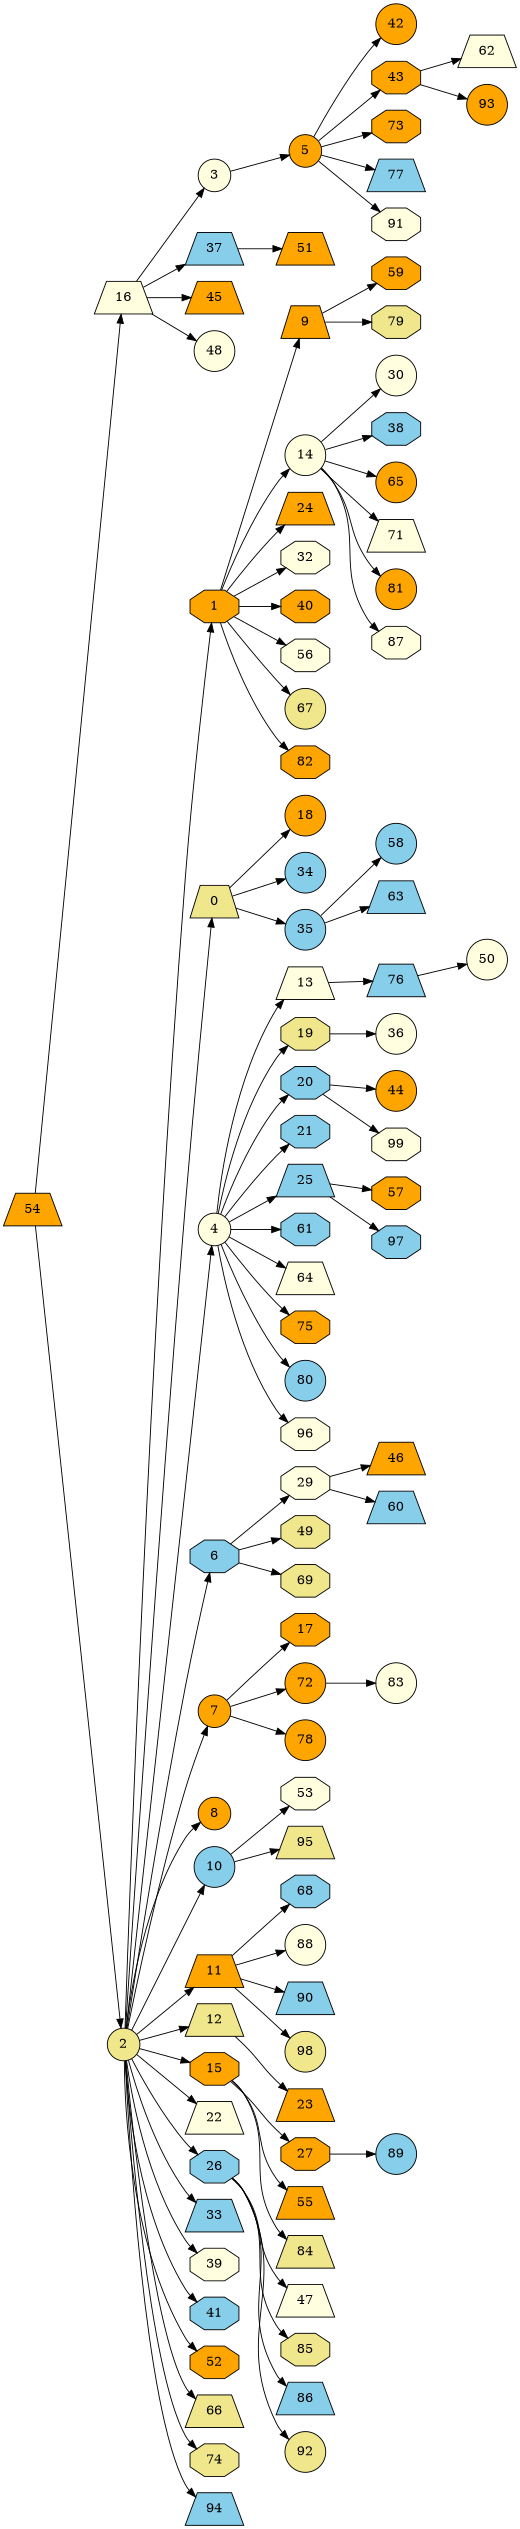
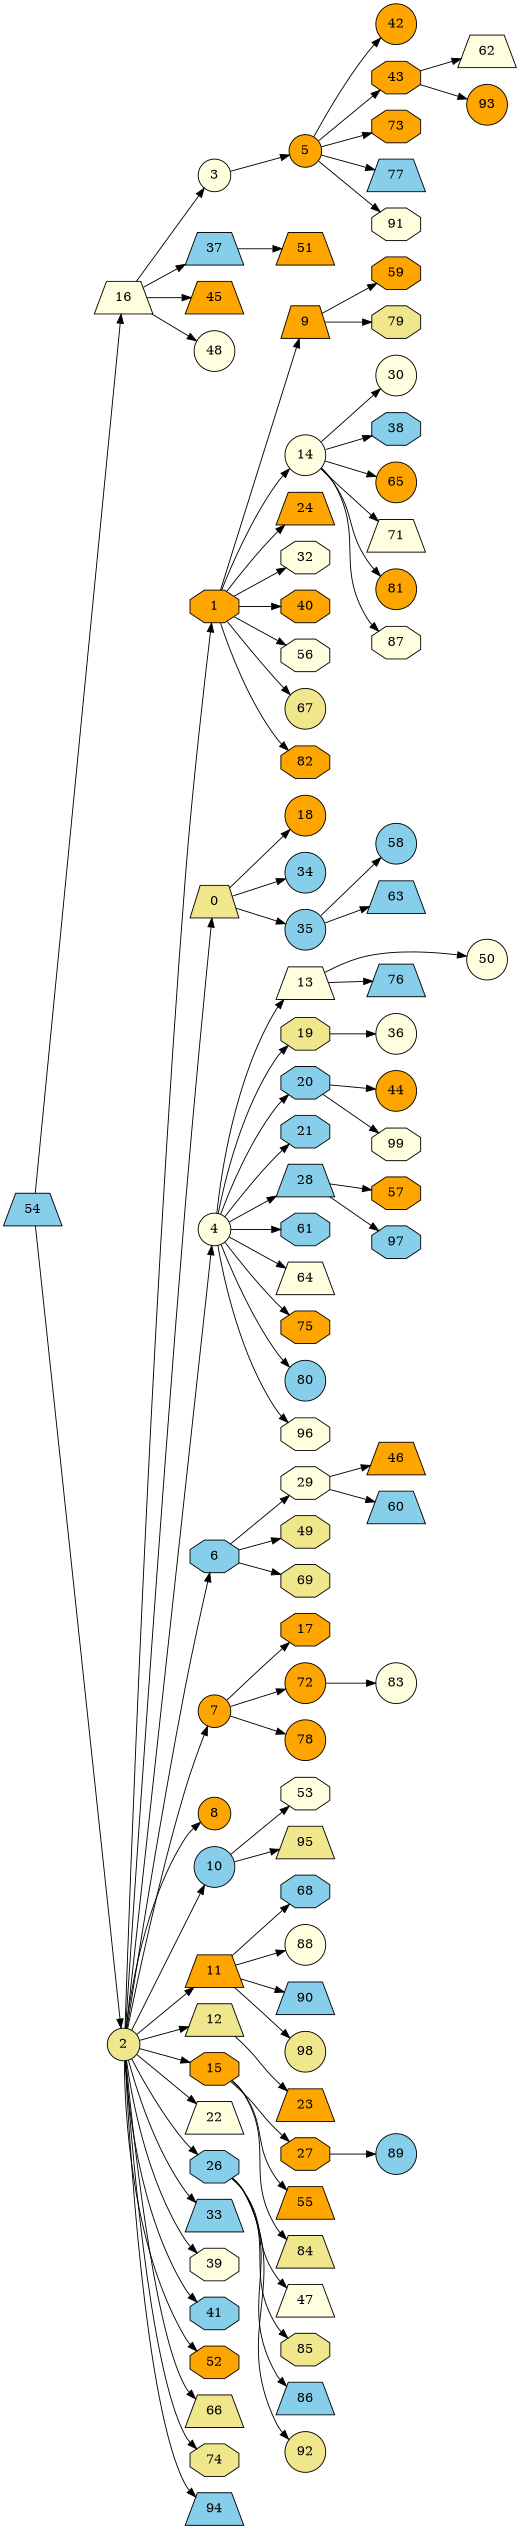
edge "76" -> "50": now "13" -> "50"
node "25": label "25" -> "28"
node "54": fillcolor orange -> skyblue
